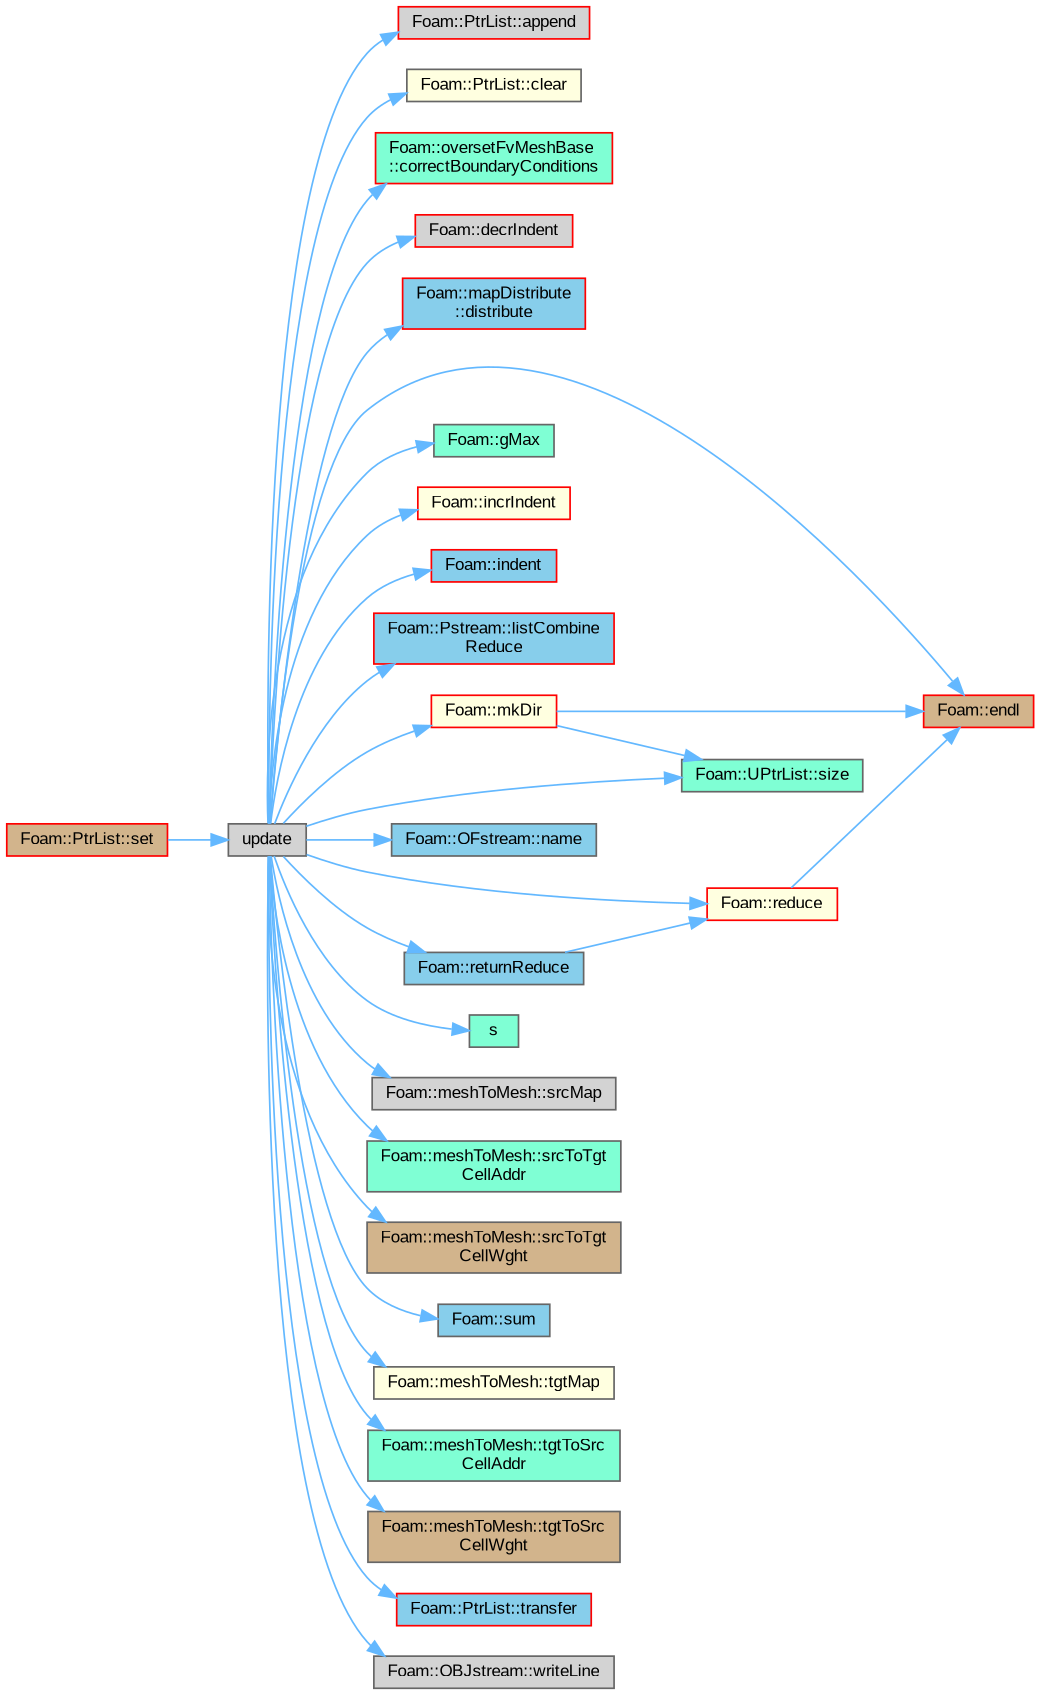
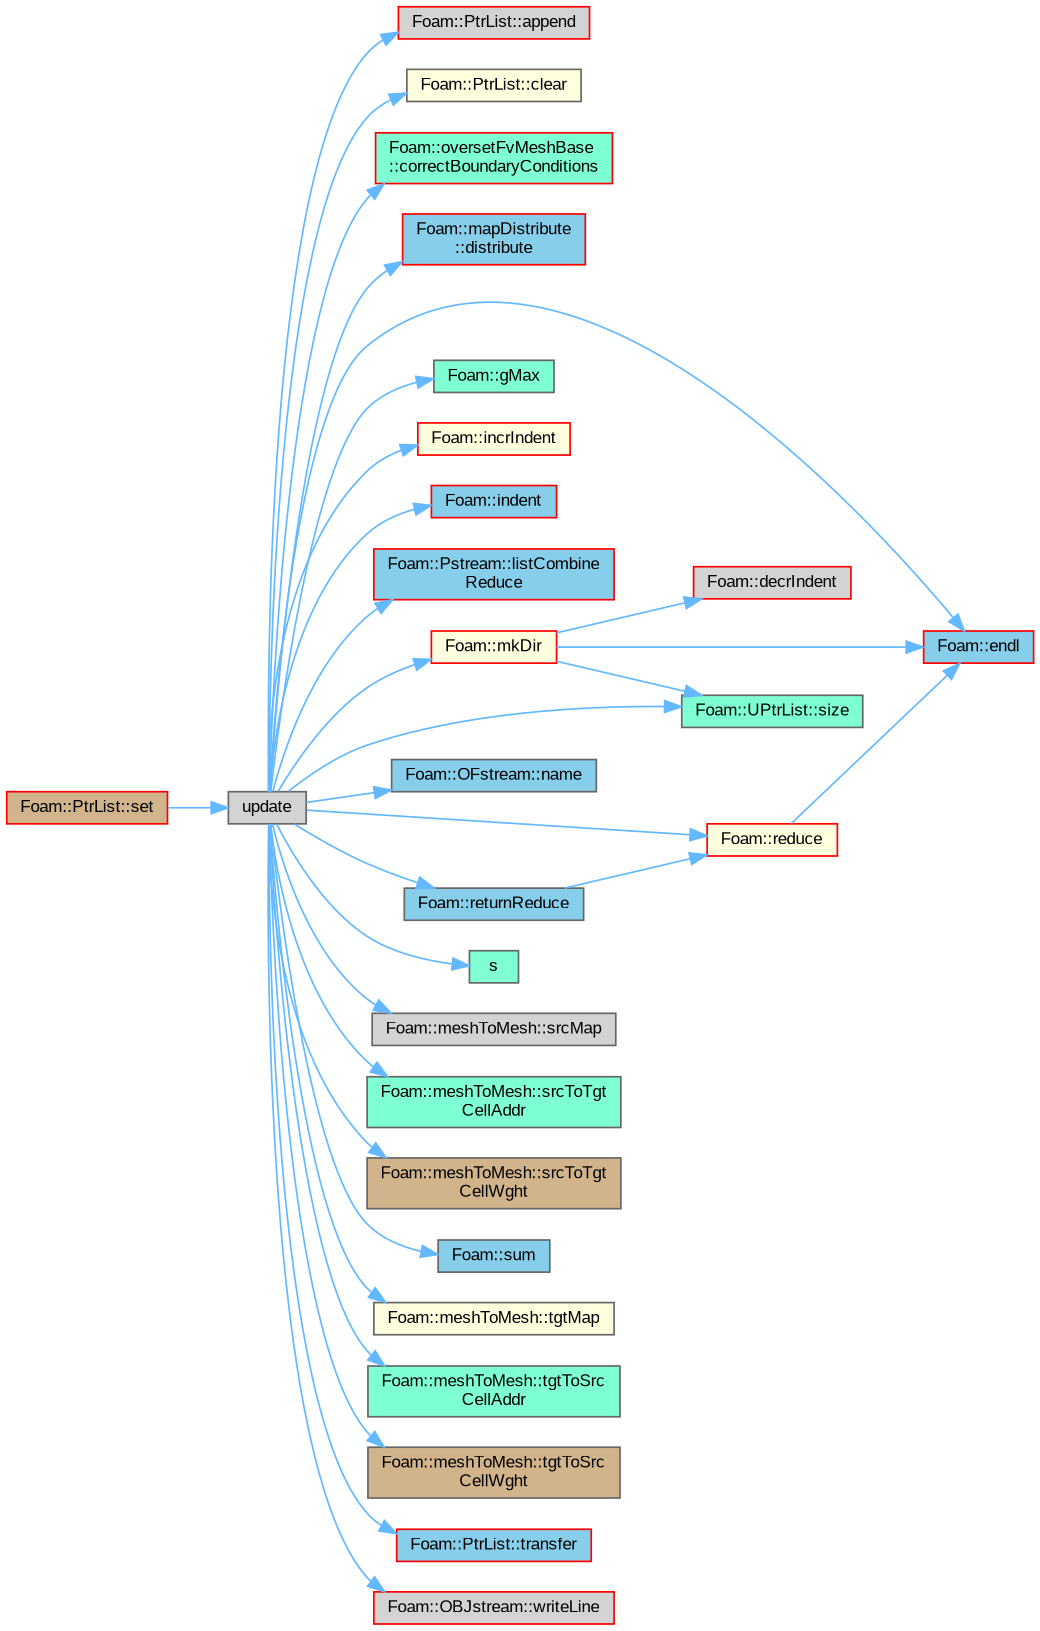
edge "update" -> "Foam::decrIndent": now "Foam::mkDir" -> "Foam::decrIndent"
node "Foam::endl": fillcolor tan -> skyblue
node "Foam::OBJstream::writeLine": color grey40 -> red
